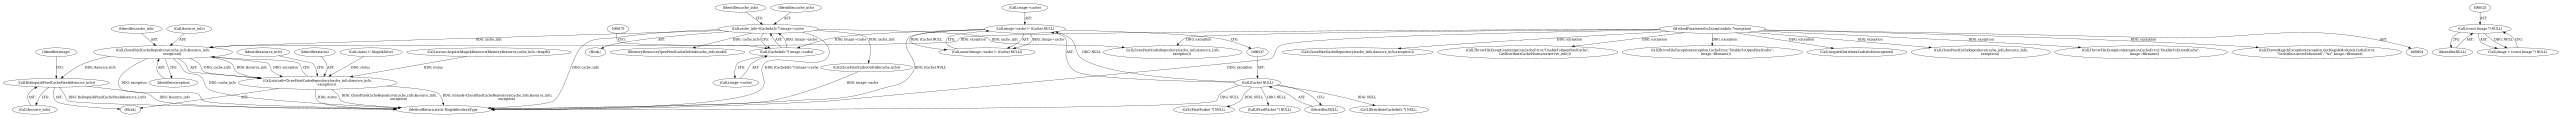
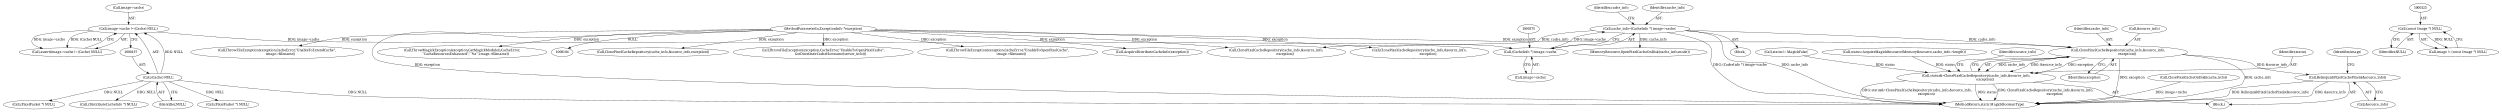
edge "(Call,cache_info=(CacheInfo *) image->cache)" -> "(Call,ClosePixelCacheOnDisk(cache_info))": removed, label "DDG: cache_info"
edge "1000175" -> "(Call,(CacheInfo *) image->cache)": label "CFG: " -> "AST: "
edge "(MethodParameterIn,ExceptionInfo *exception)" -> "1000104": label "AST: " -> "NULL: "
edge "(Call,image->cache != (Cache) NULL)" -> "(MethodReturn,static MagickBooleanType)": removed, label "DDG: (Cache) NULL"
